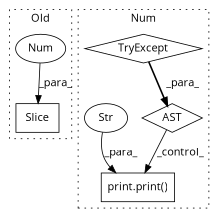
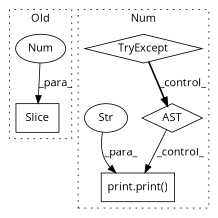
edge "TryExcept" -> "AST": label "_para_" -> "_control_"
